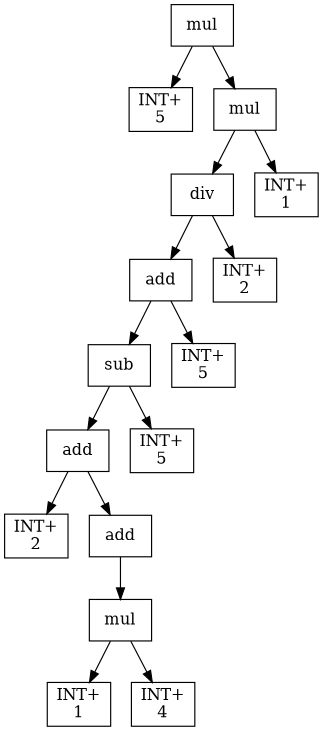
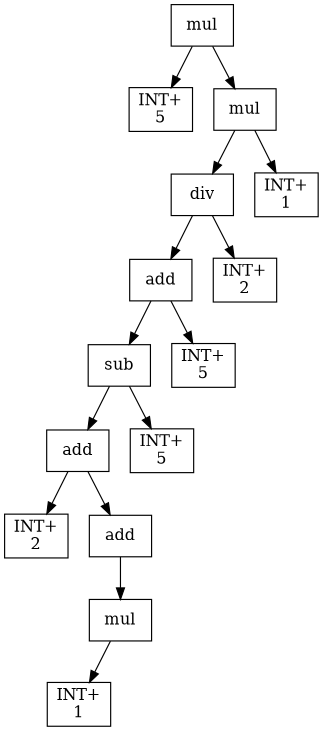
node "INT+ 4": removed
